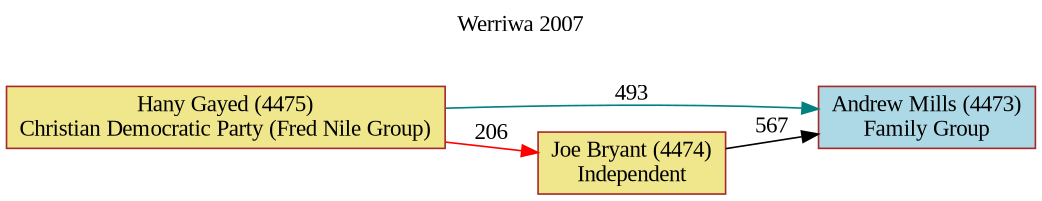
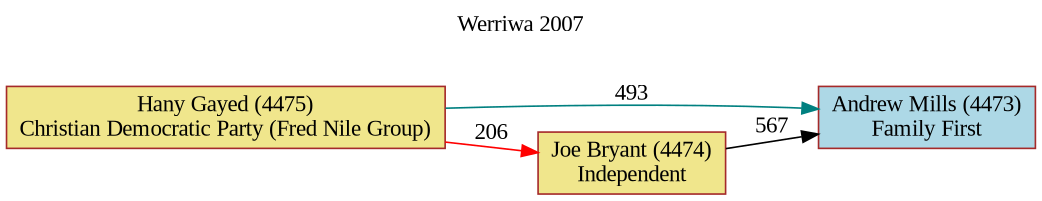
node "Andrew Mills (4473) Family Group": label "Andrew Mills (4473) Family Group" -> "Andrew Mills (4473) Family First"
